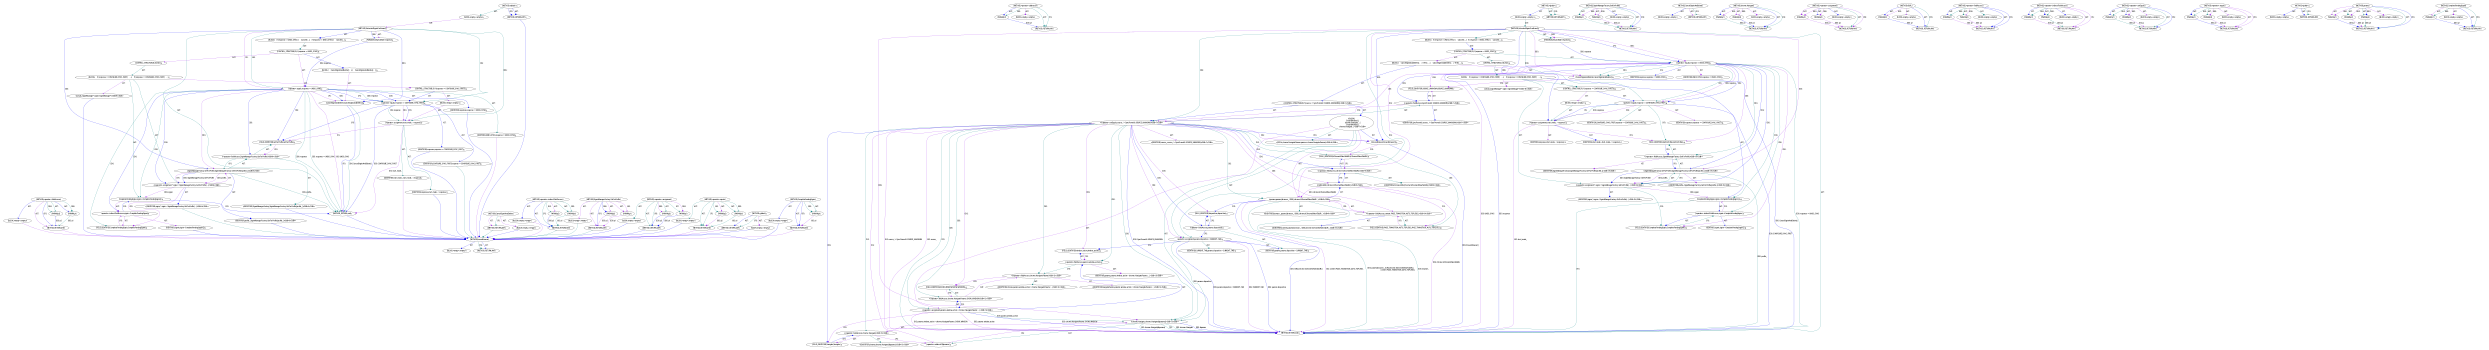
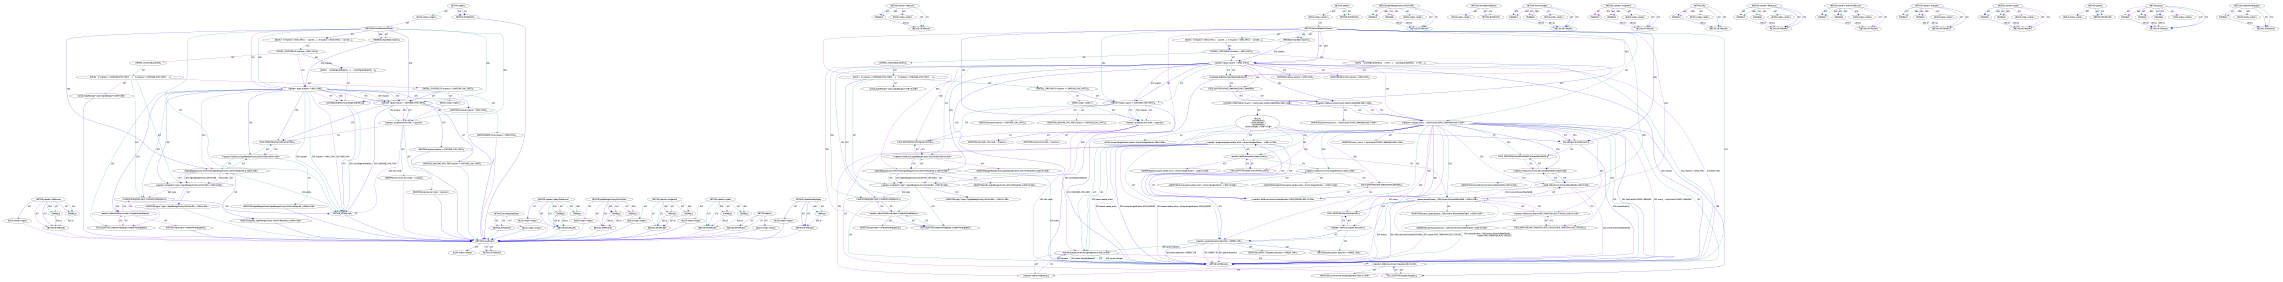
edge "(<operator>.assignment,params.disposition = CURRENT_TAB)" -> "(FIELD_IDENTIFIER,window_action,window_action)": reversed
